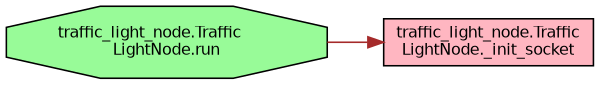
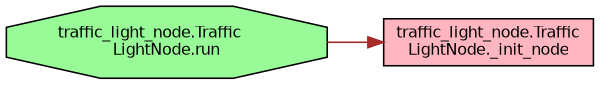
node "traffic_light_node.Traffic LightNode._init_socket": label "traffic_light_node.Traffic LightNode._init_socket" -> "traffic_light_node.Traffic LightNode._init_node"
